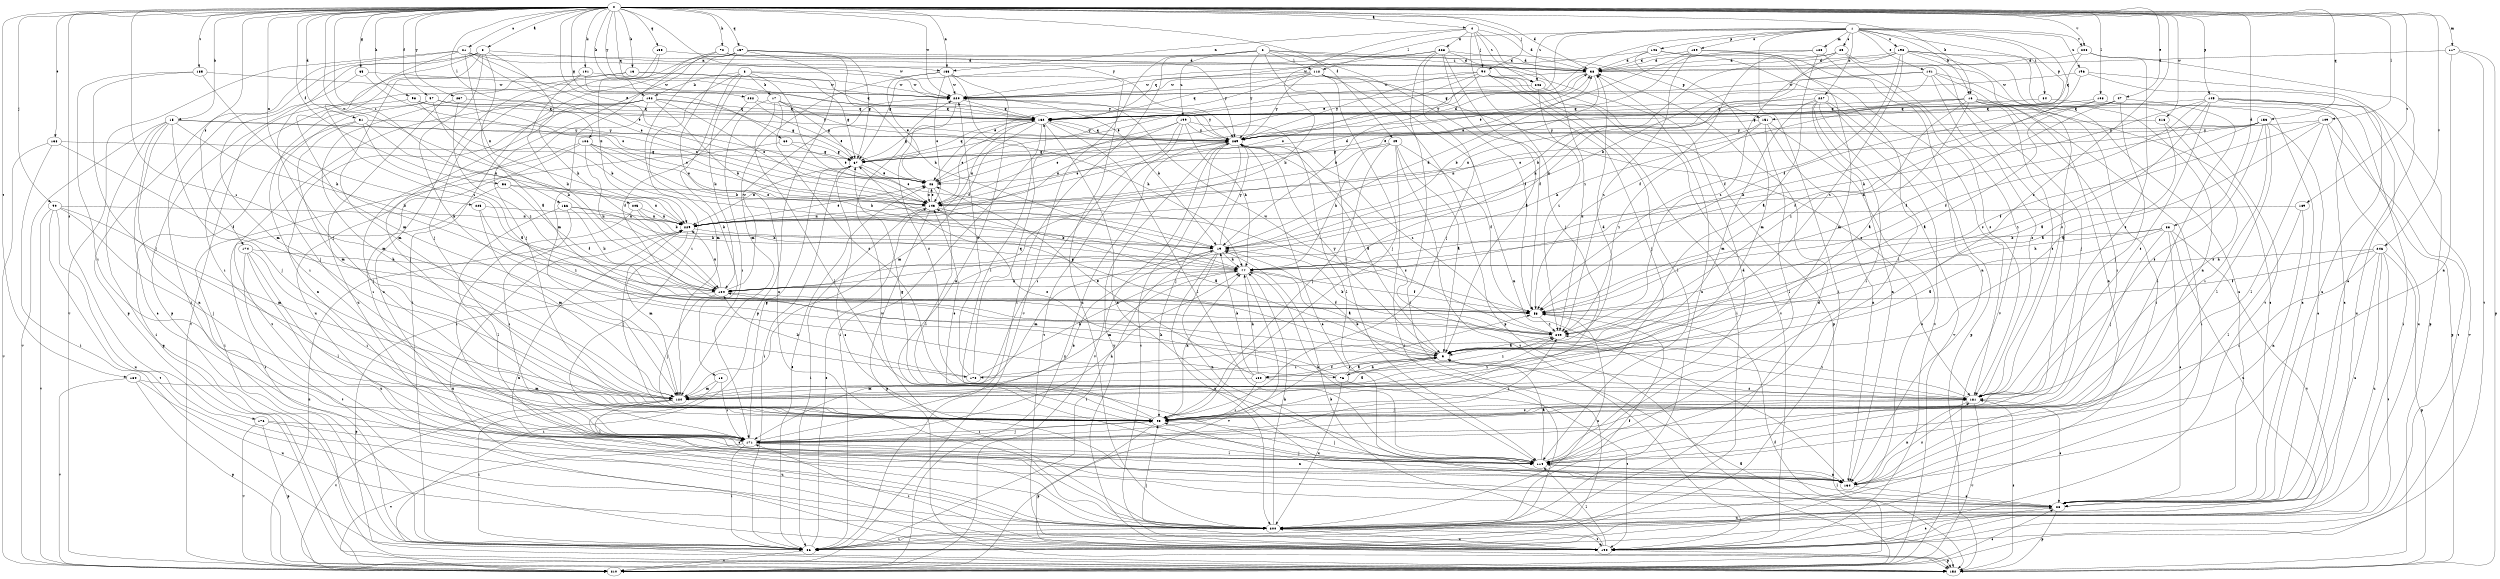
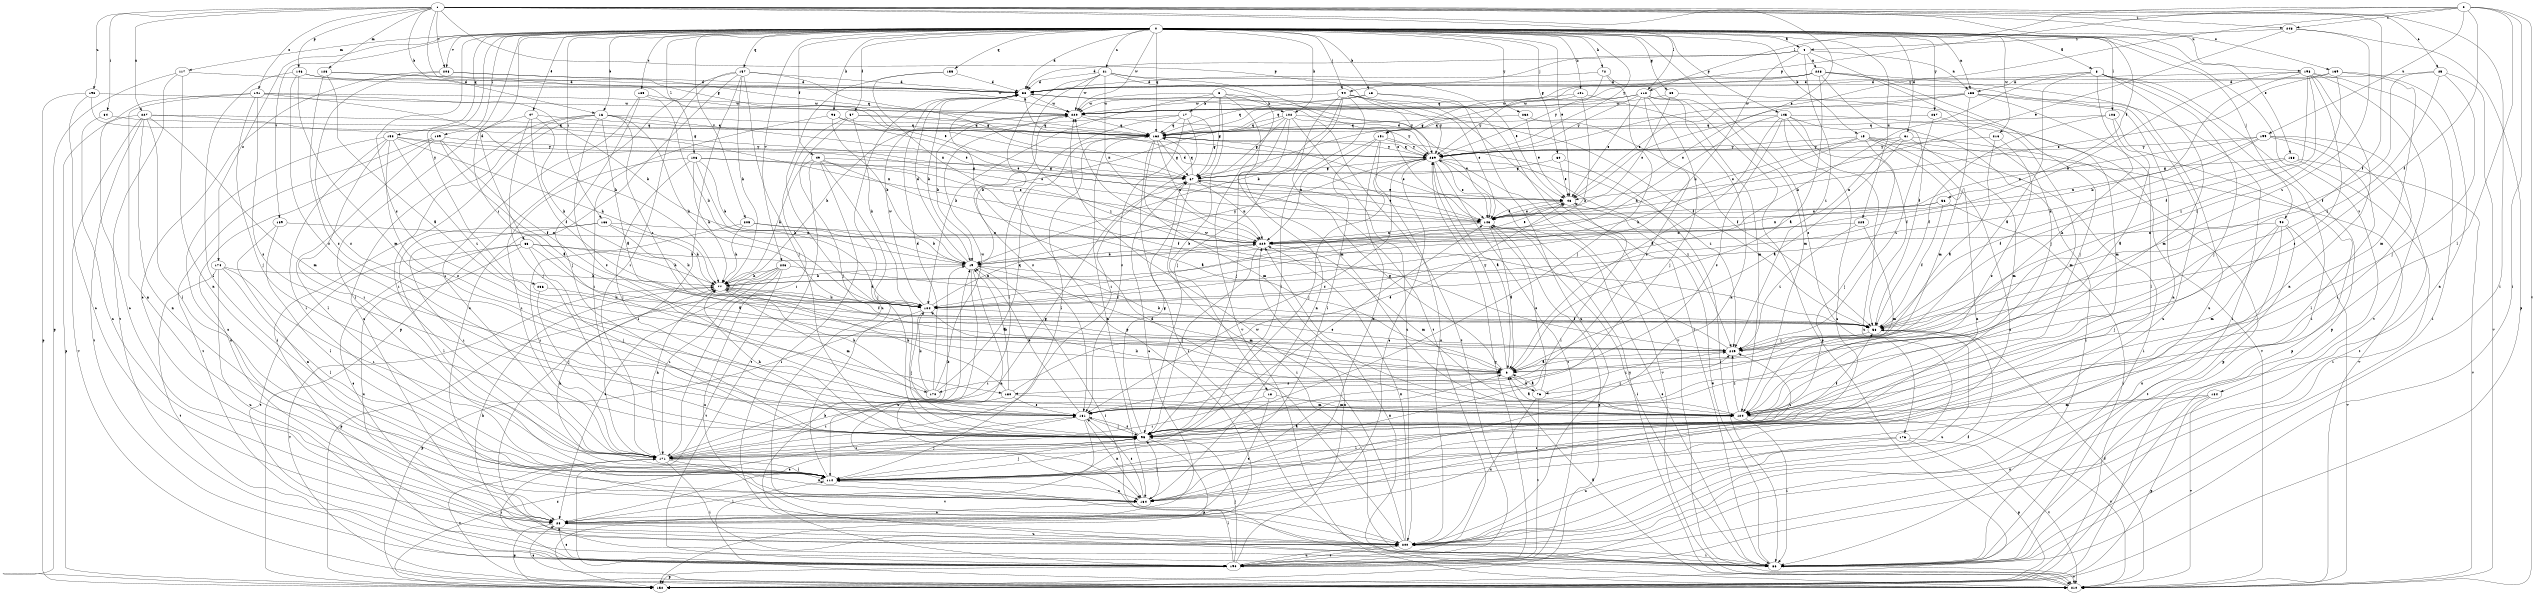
edge "4" -> "248": reversed
node "236": added
